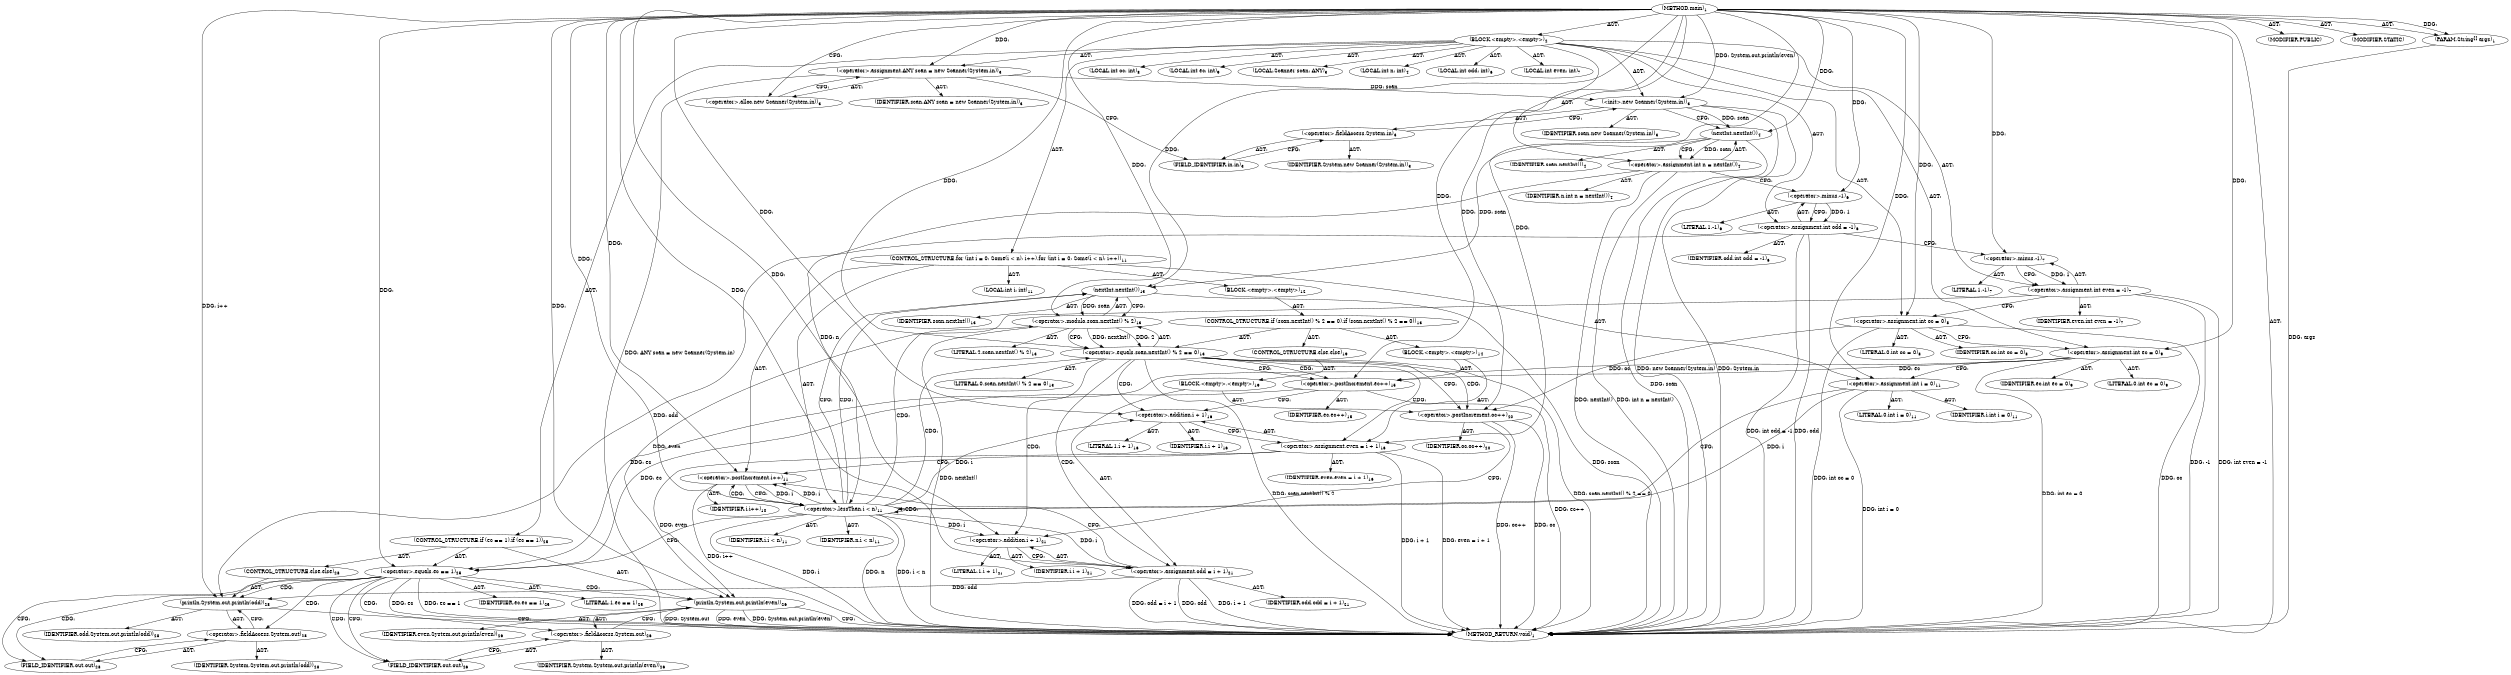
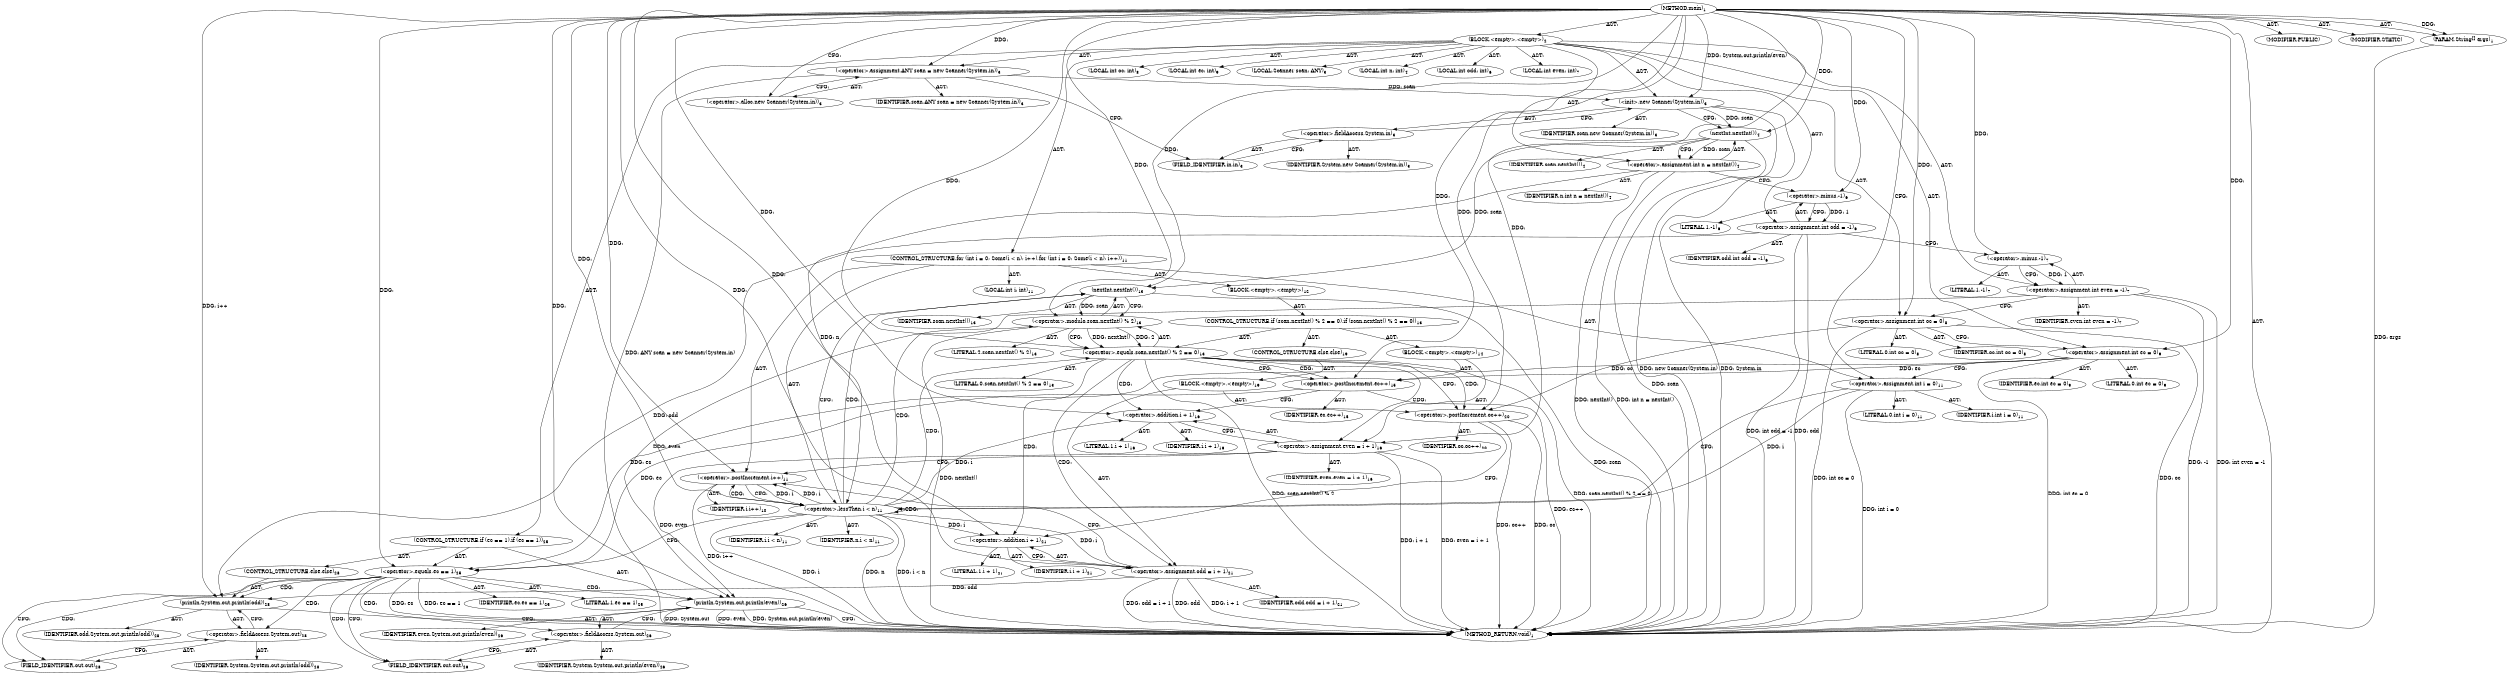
edge "(METHOD,main)" -> "(<operator>.assignment,int i = 0)": label "DDG: " -> "CFG: "
